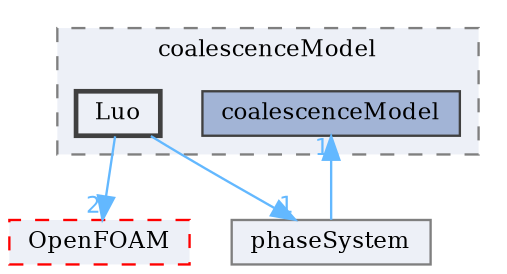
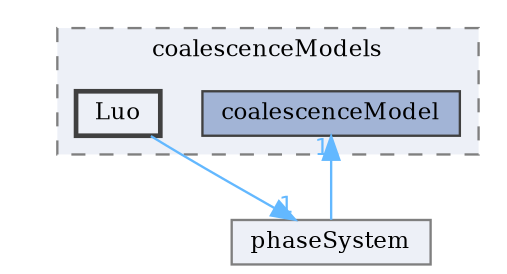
cluster "coalescenceModel": label "coalescenceModel" -> "coalescenceModels"
node "OpenFOAM": removed
